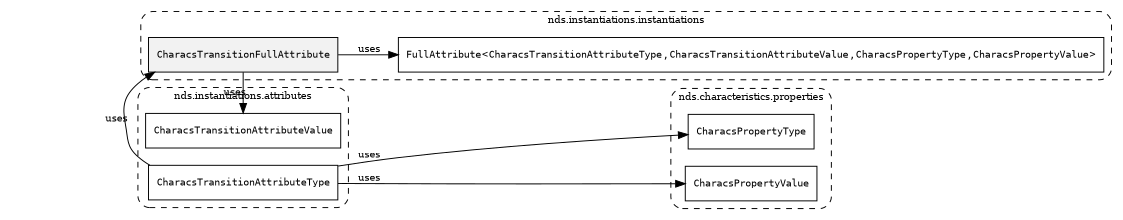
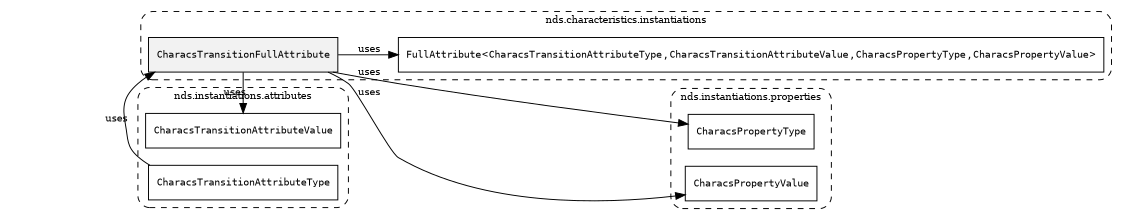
cluster "nds.instantiations.instantiations": label "nds.instantiations.instantiations" -> "nds.characteristics.instantiations"
cluster "nds.characteristics.properties": label "nds.characteristics.properties" -> "nds.instantiations.properties"
edge "CharacsTransitionAttributeType" -> "CharacsPropertyType": now "CharacsTransitionFullAttribute" -> "CharacsPropertyType"
edge "CharacsTransitionAttributeType" -> "CharacsPropertyValue": now "CharacsTransitionFullAttribute" -> "CharacsPropertyValue"
